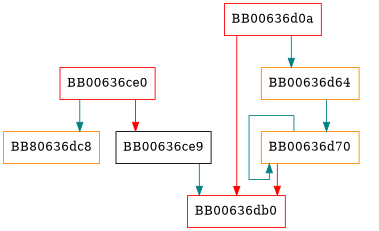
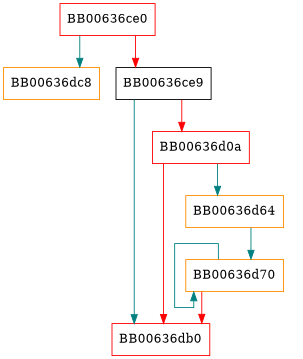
edge "BB00636ce9" -> "BB00636d0a": added
node "BB80636dc8": label "BB80636dc8" -> "BB00636dc8"
